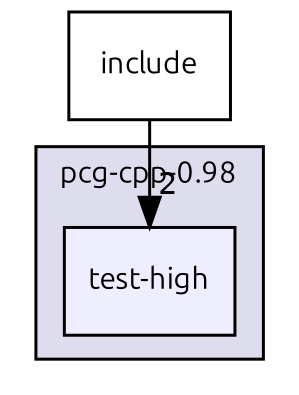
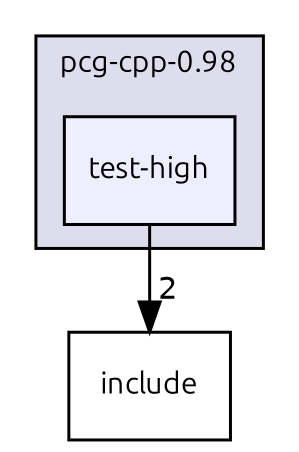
edge "include" -> "test-high": reversed
